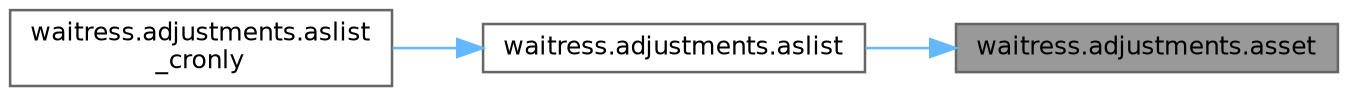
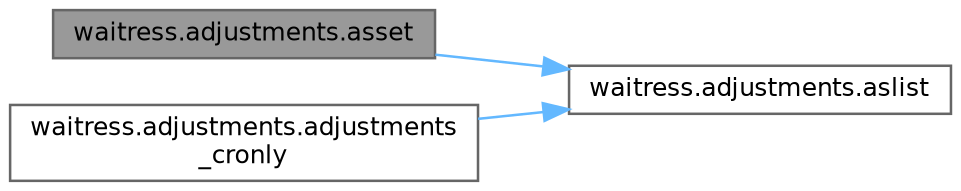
node "waitress.adjustments.aslist _cronly": label "waitress.adjustments.aslist _cronly" -> "waitress.adjustments.adjustments _cronly"
edge "waitress.adjustments.aslist" -> "waitress.adjustments.asset": reversed
